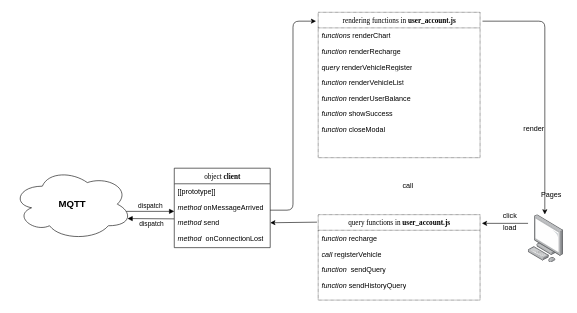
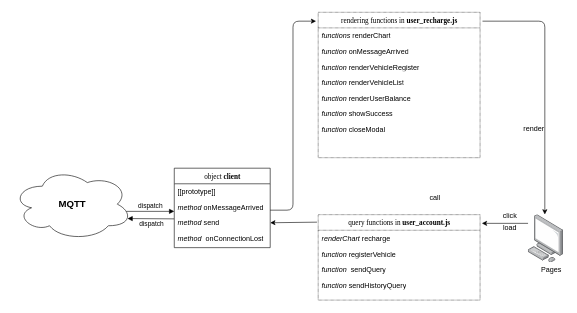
node "rendering functions in user_account.js": label "rendering functions in user_account.js" -> "rendering functions in user_recharge.js"
node "function renderRecharge": label "function renderRecharge" -> "function onMessageArrived"
node "query renderVehicleRegister": label "query renderVehicleRegister" -> "function renderVehicleRegister"
node "call": moved (408, 186) -> (435, 198)
node "Pages": moved (552, 195) -> (552, 270)
node "function recharge": label "function recharge" -> "renderChart recharge"
node "call registerVehicle": label "call registerVehicle" -> "function registerVehicle"
